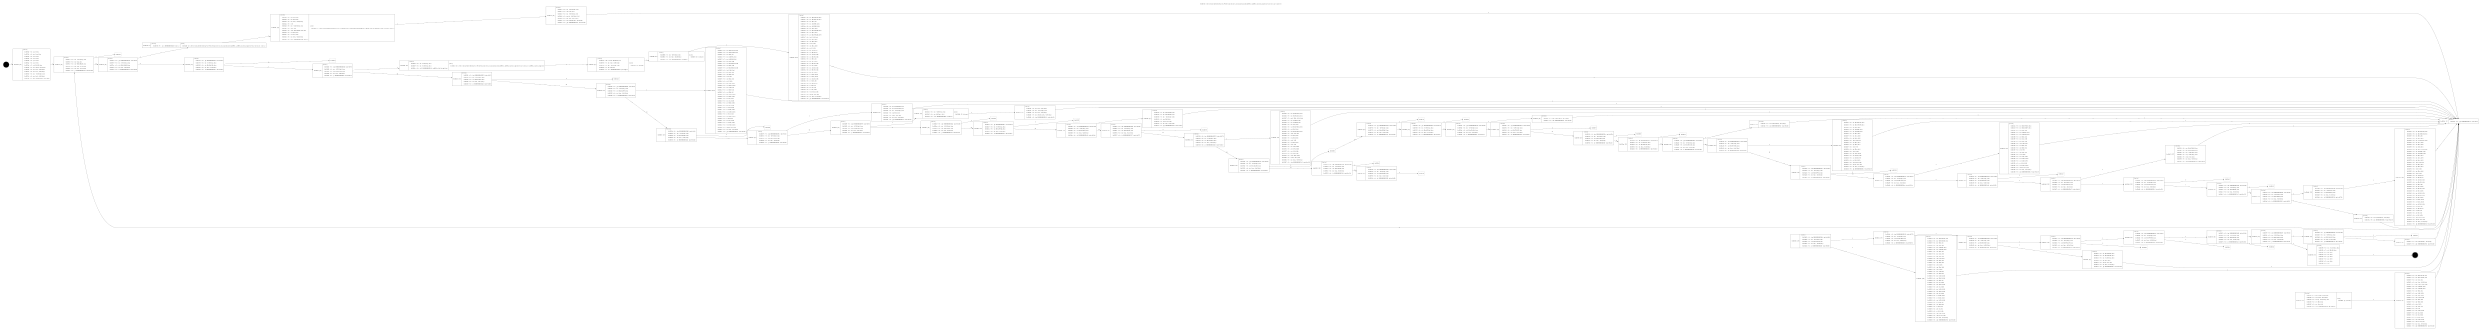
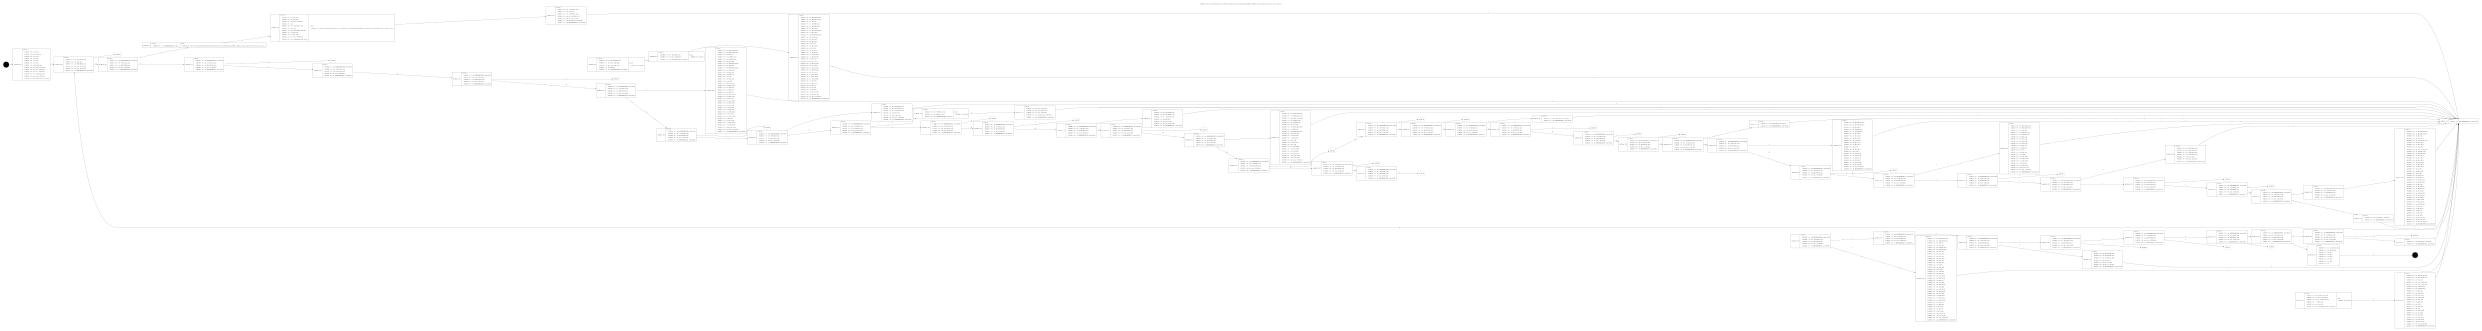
node "0x402065 [12]": removed
